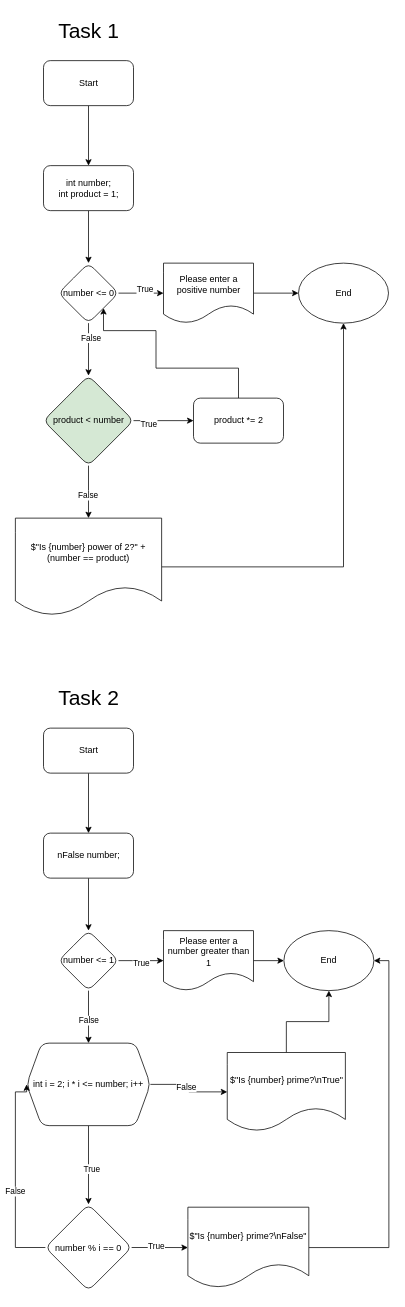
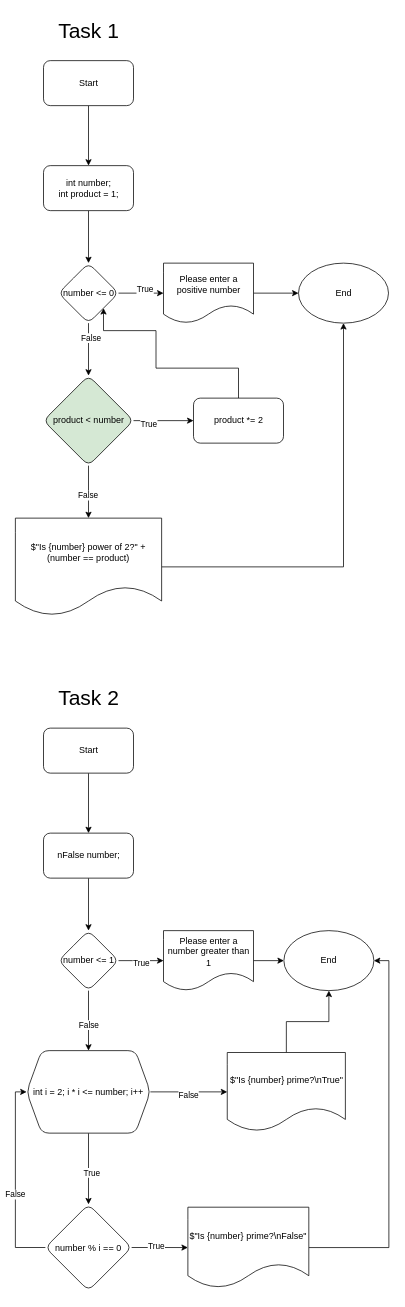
node "int i = 2; i * i <= number; i++": moved (89, 1084) -> (89, 1092)
